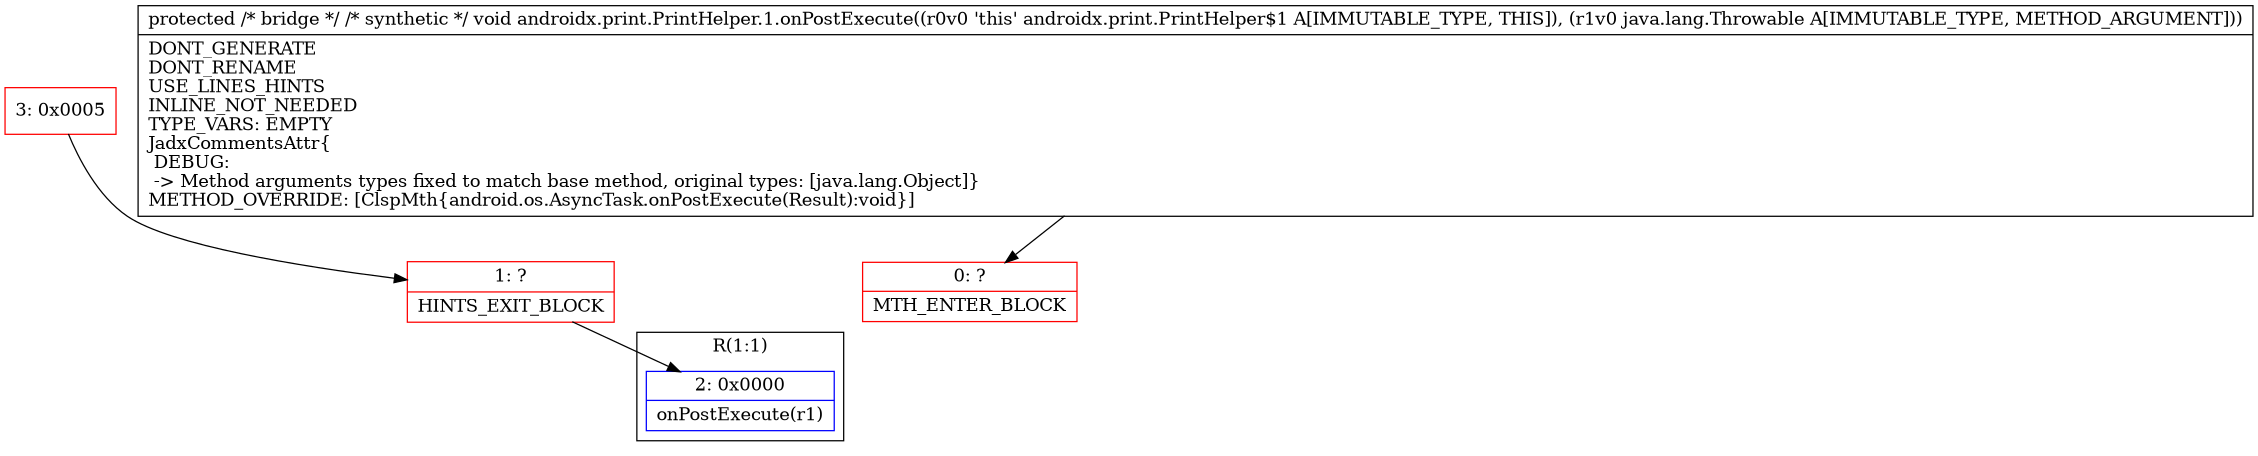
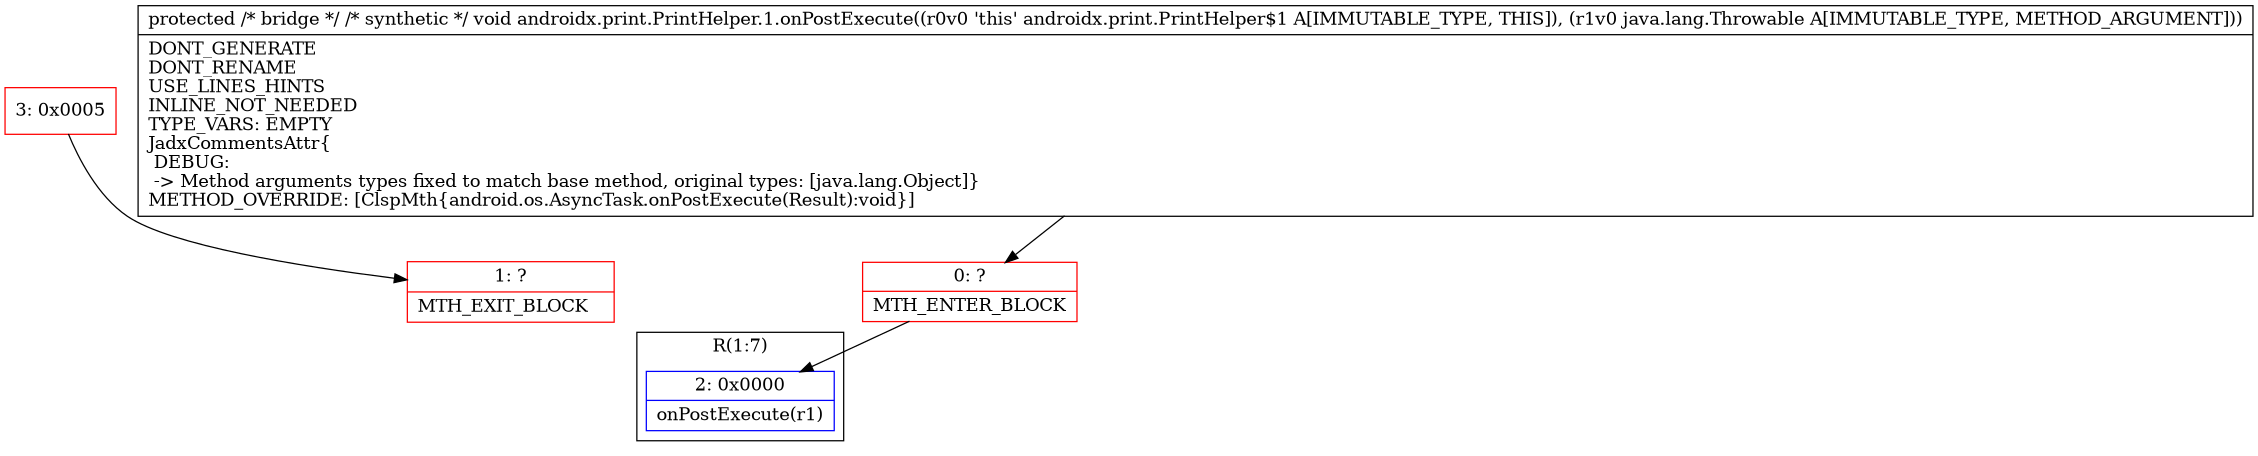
node "1: ?": text "HINTS_EXIT_BLOCK" -> "MTH_EXIT_BLOCK"
edge "1: ?" -> "2: 0x0000": now "0: ?" -> "2: 0x0000"
cluster "R(1:1)": label "R(1:1)" -> "R(1:7)"
